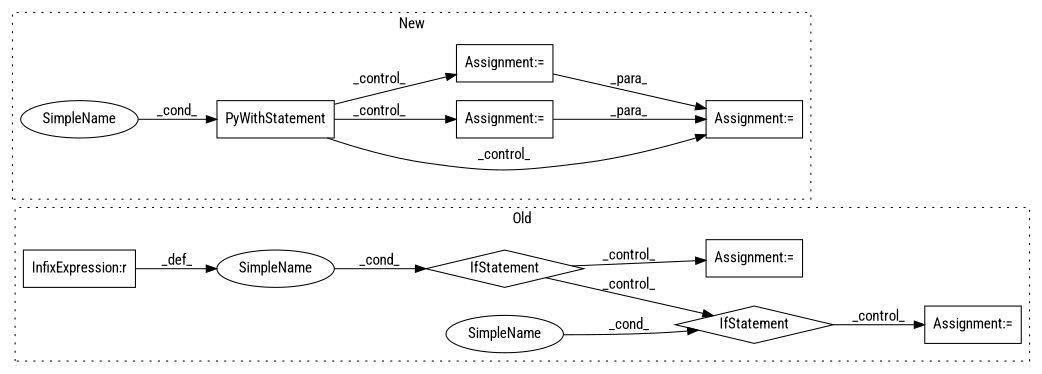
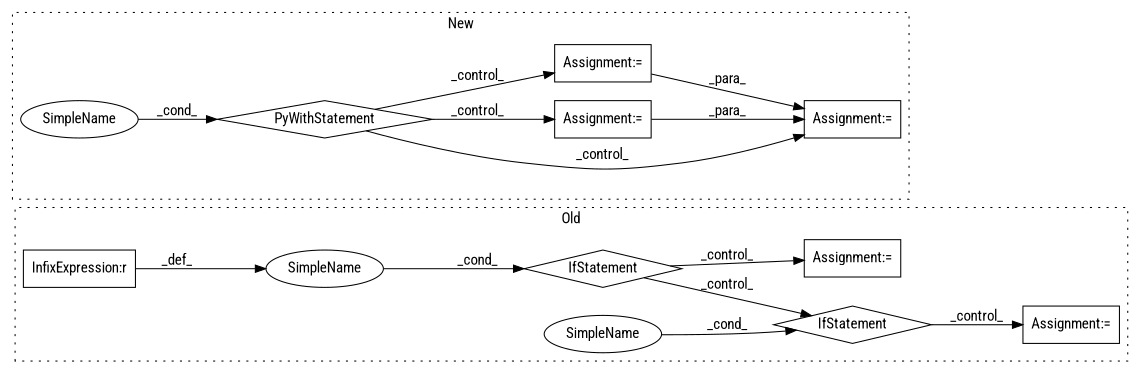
node "PyWithStatement": shape box -> diamond
